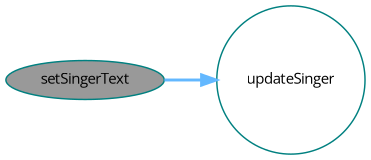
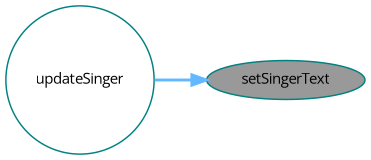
edge "setSingerText" -> "updateSinger": reversed
